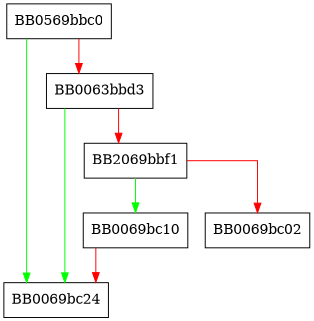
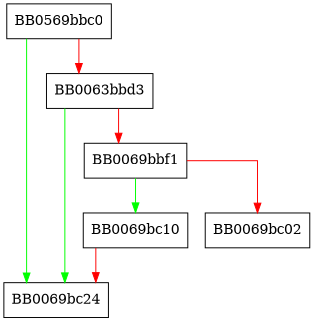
node "BB2069bbf1": label "BB2069bbf1" -> "BB0069bbf1"
